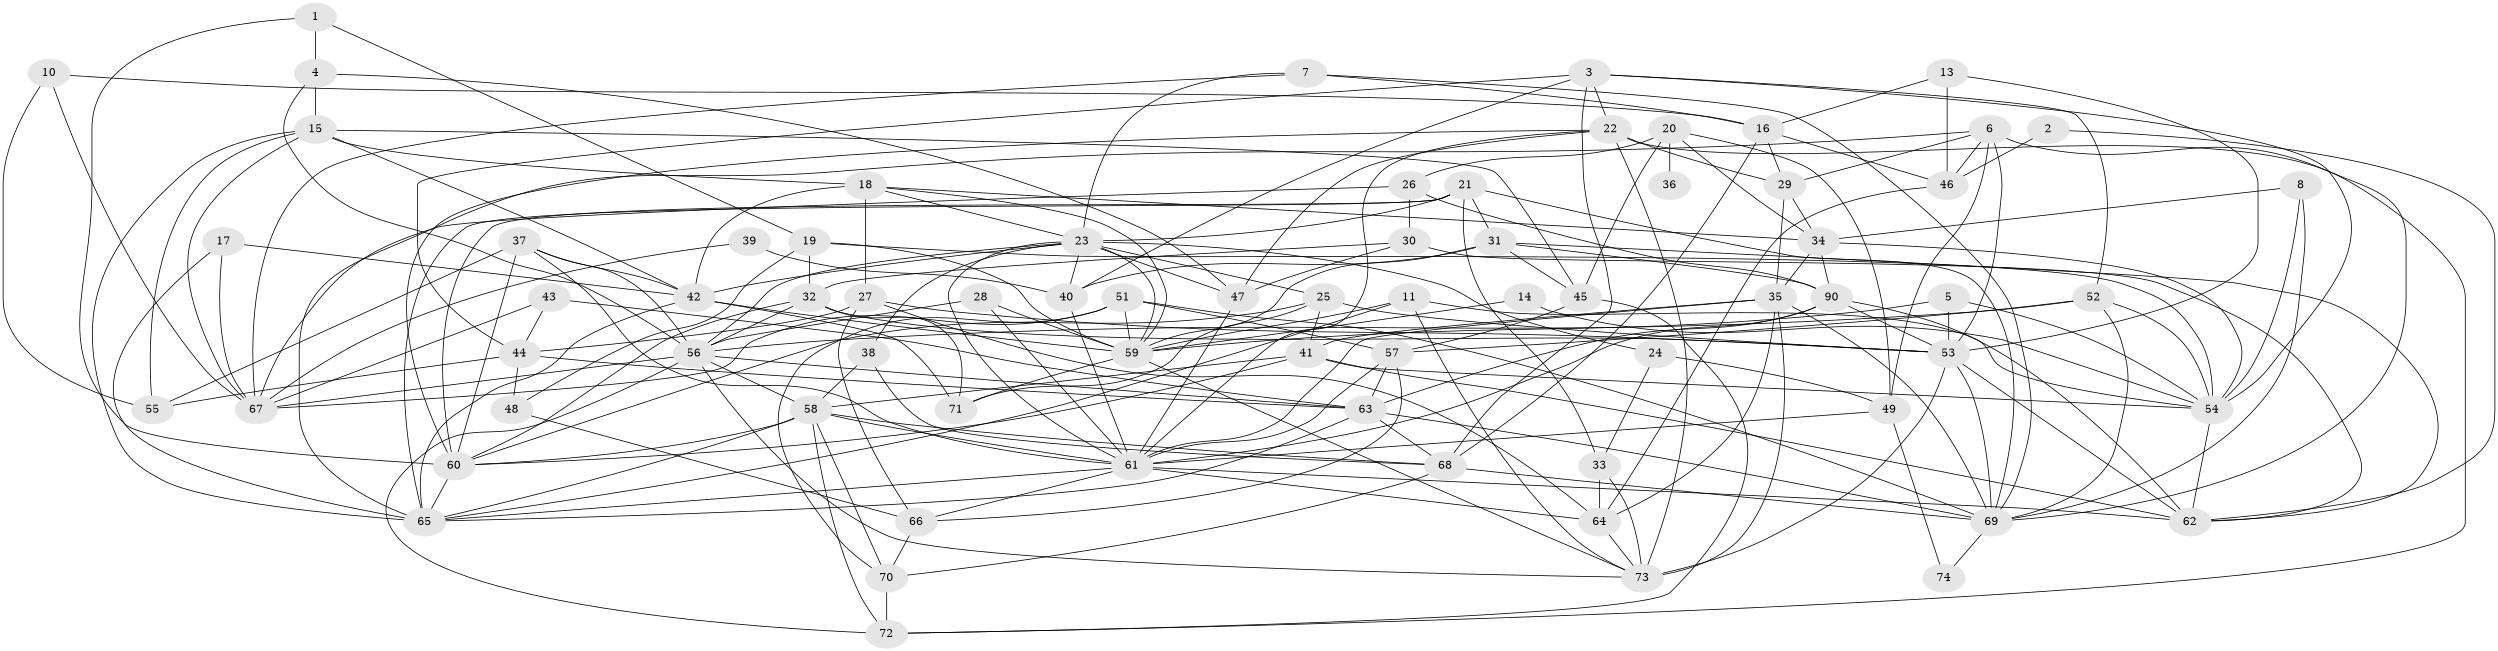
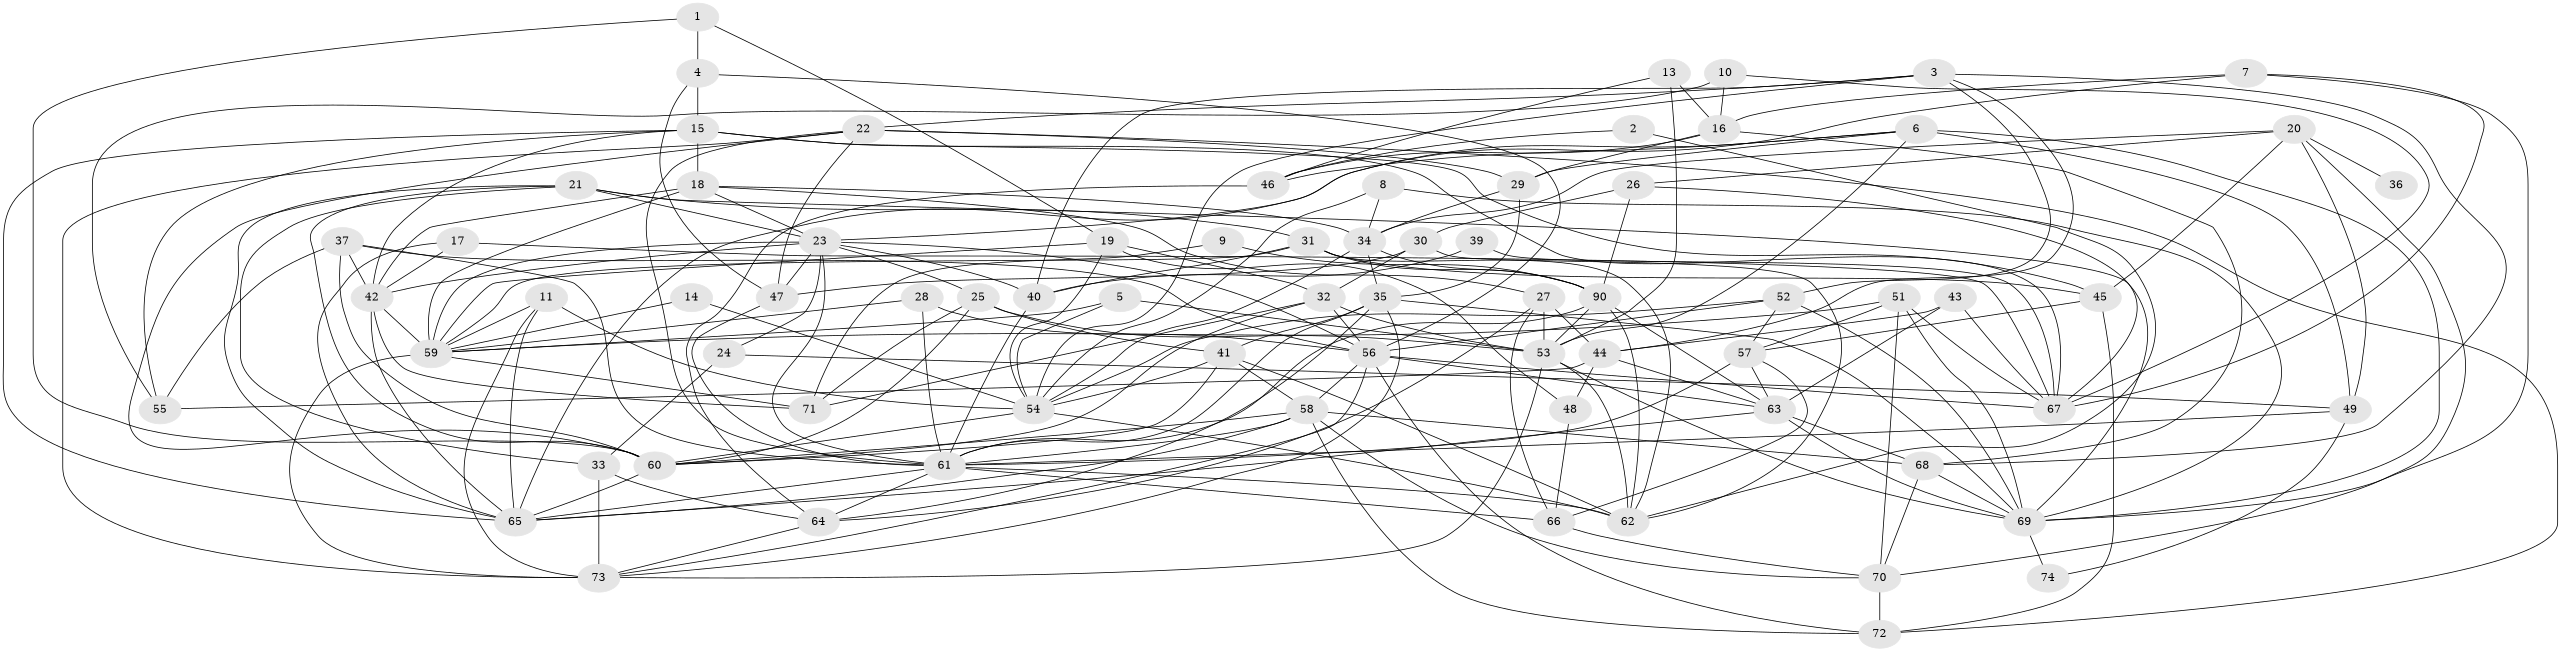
node "9": added
node "38": removed
edge "54" -- "60": added
edge "20" -- "70": added
